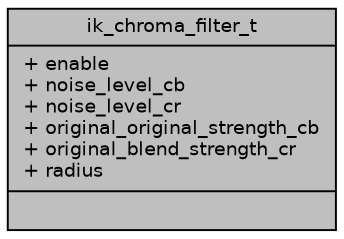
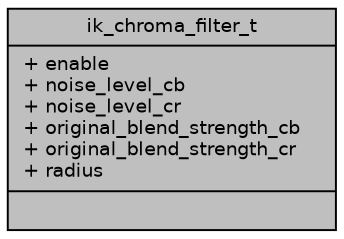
node "ik_chroma_filter_t": text "+ original_original_strength_cb" -> "+ original_blend_strength_cb"
